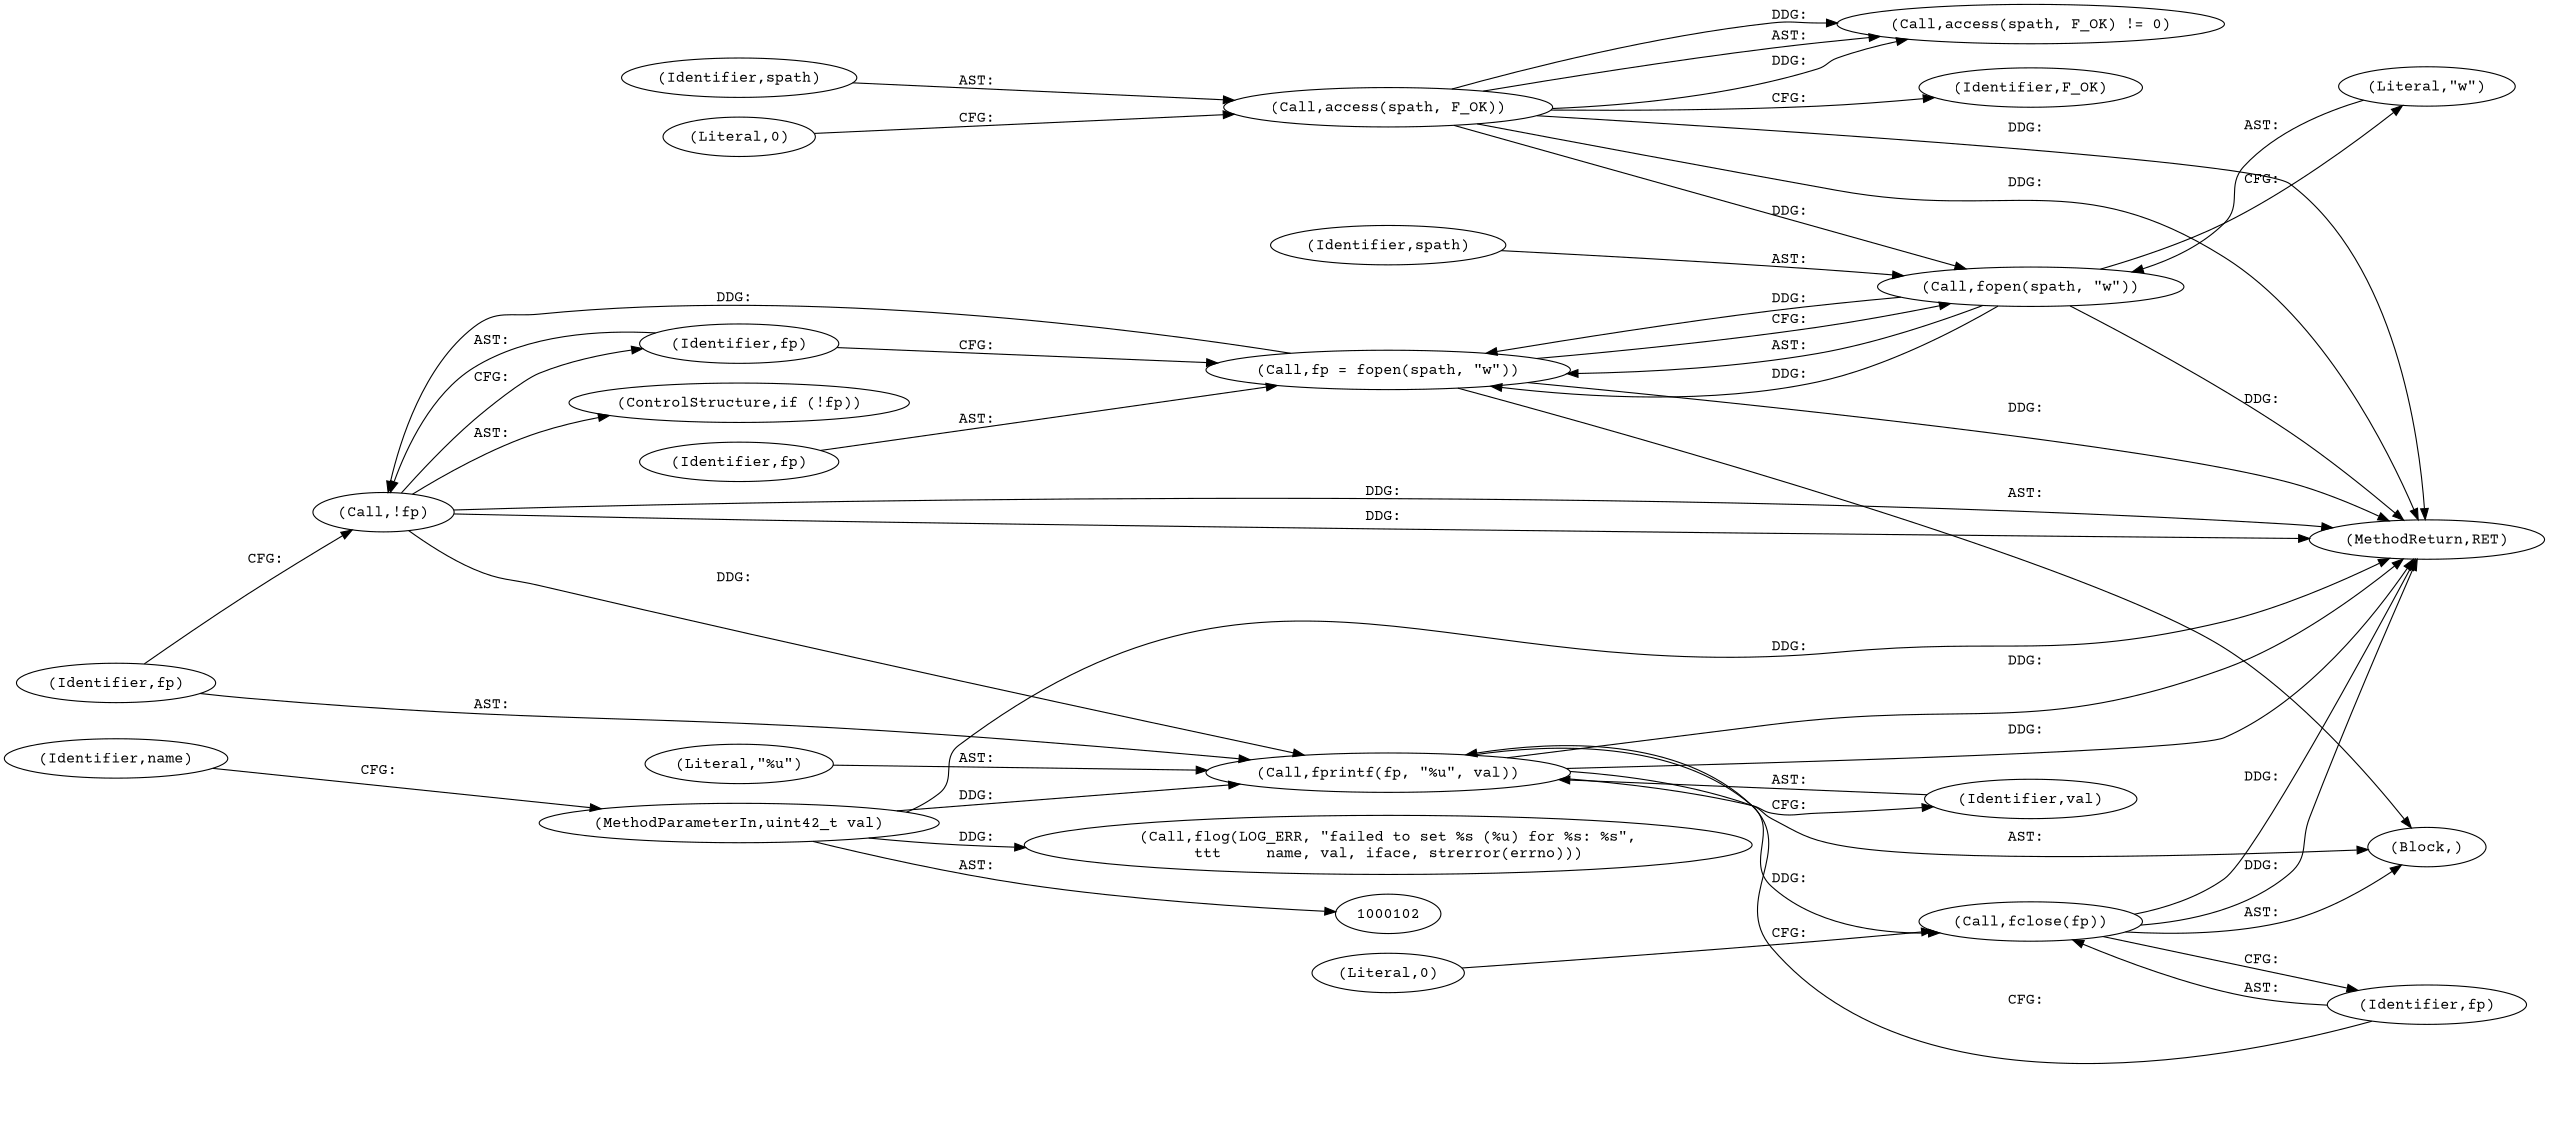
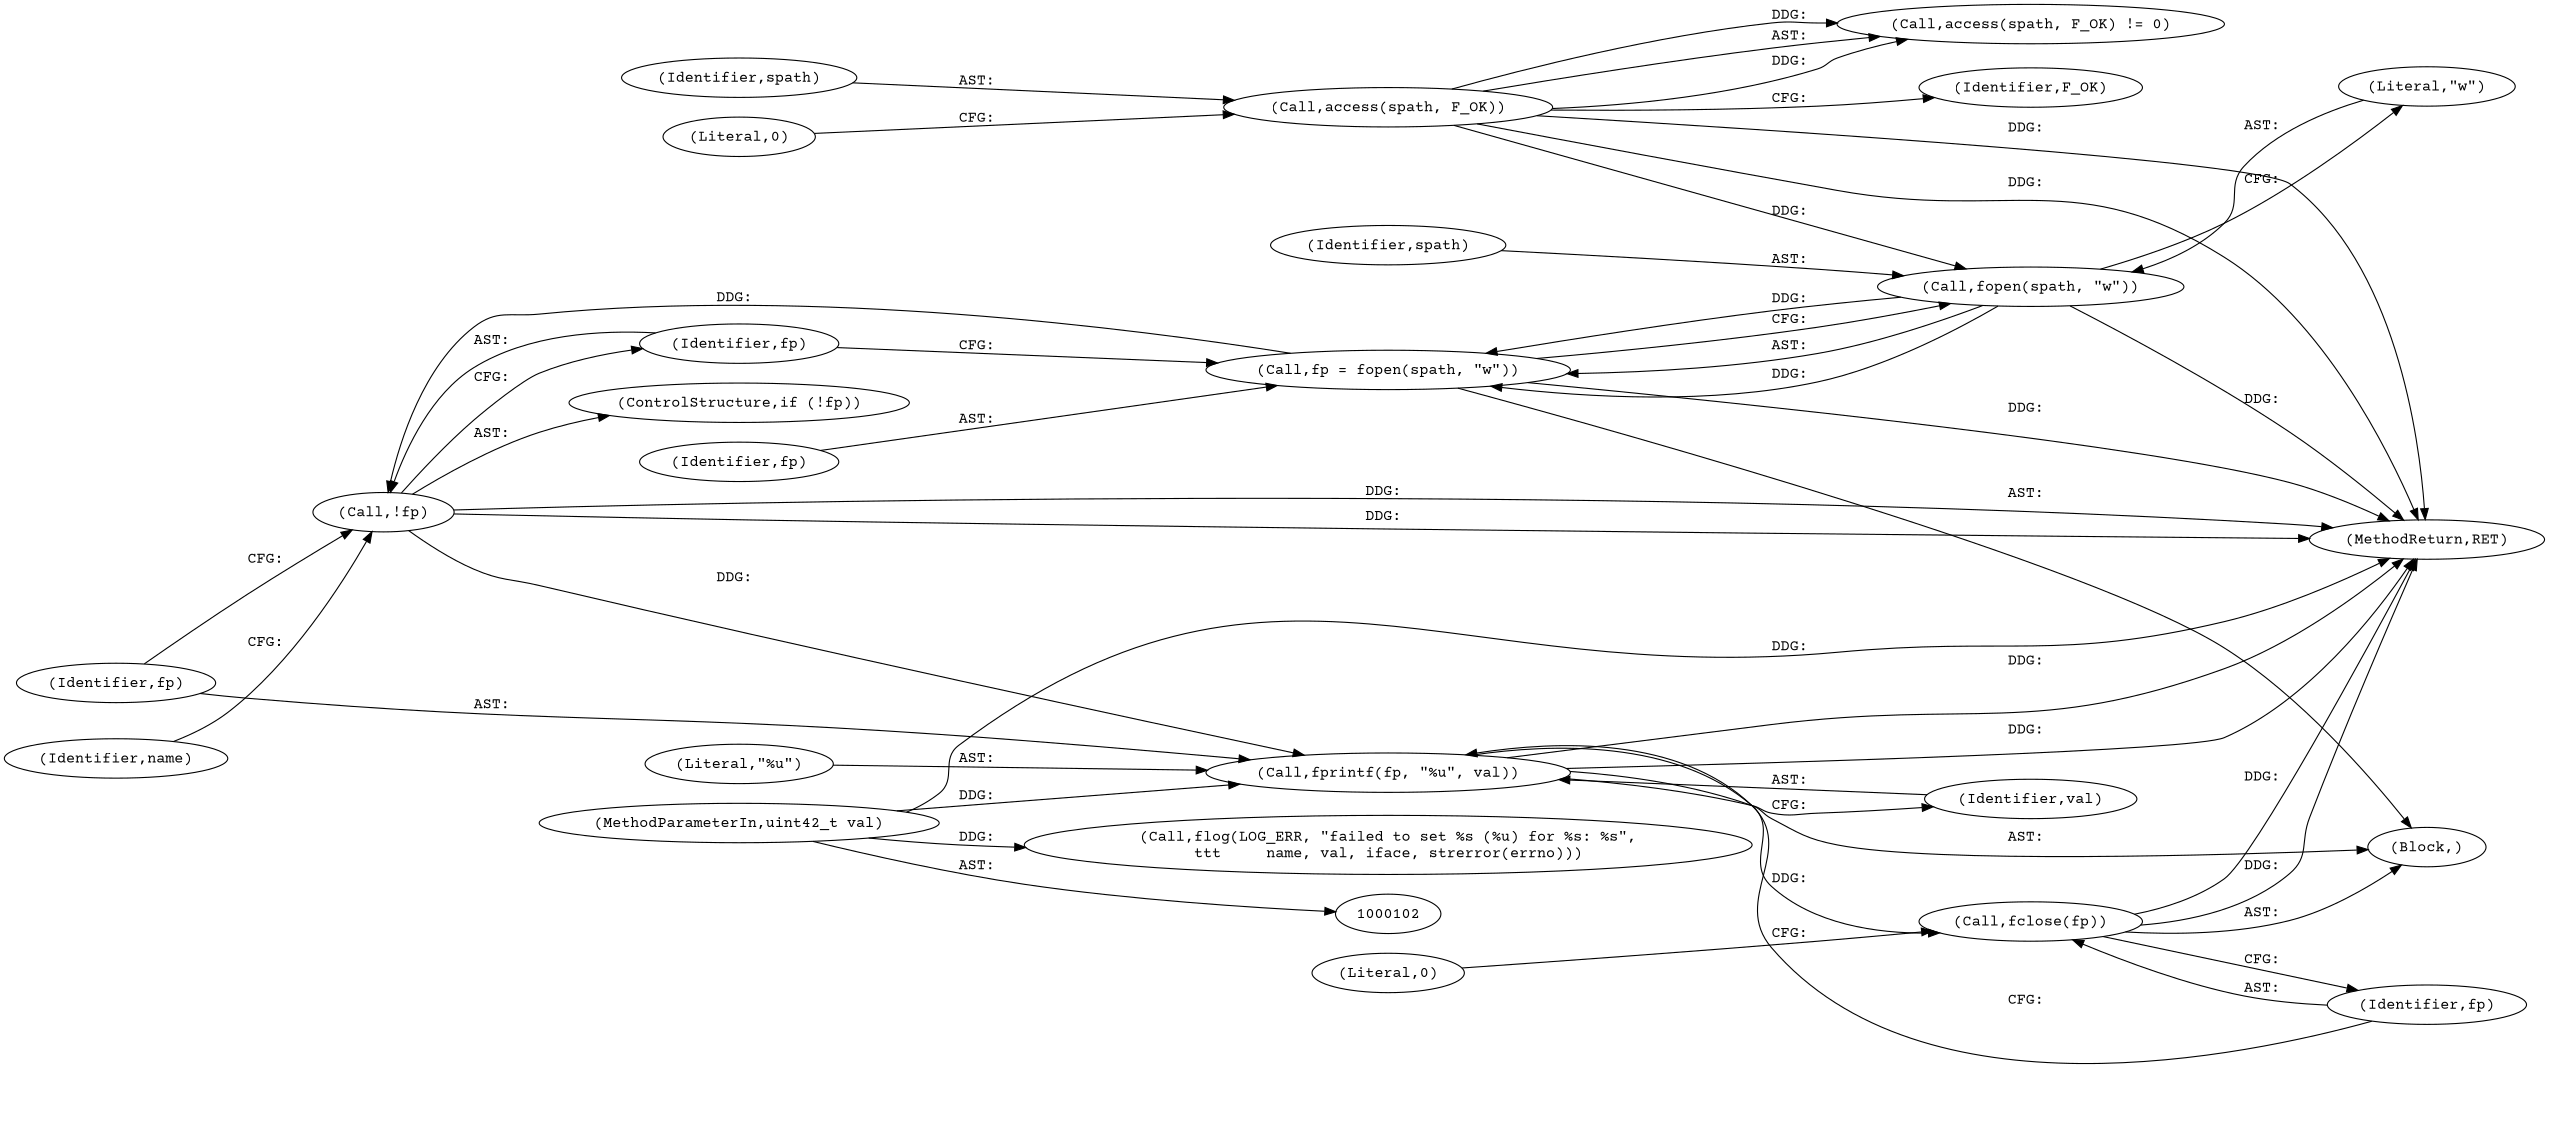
edge "(Identifier,name)" -> "(MethodParameterIn,uint42_t val)": now "(Identifier,name)" -> "(Call,!fp)"
